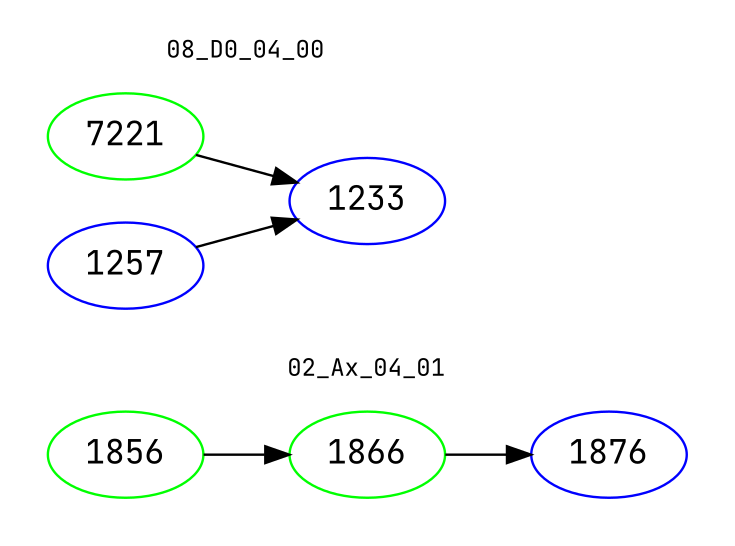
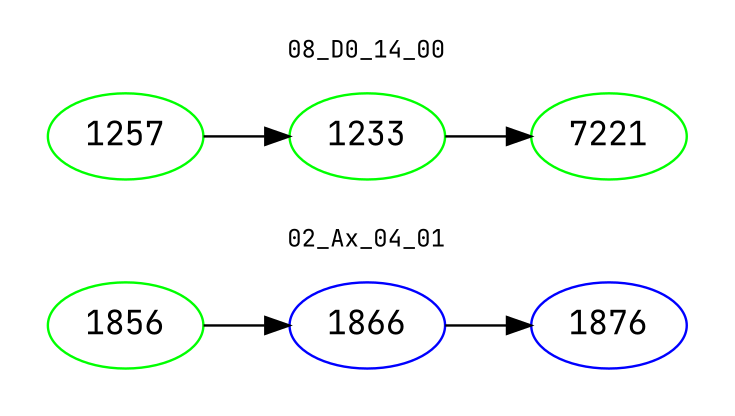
cluster "08_D0_04_00": label "08_D0_04_00" -> "08_D0_14_00"
edge "7221" -> "1233": reversed
node "1233": color blue -> green
node "1257": color blue -> green
node "1866": color green -> blue
